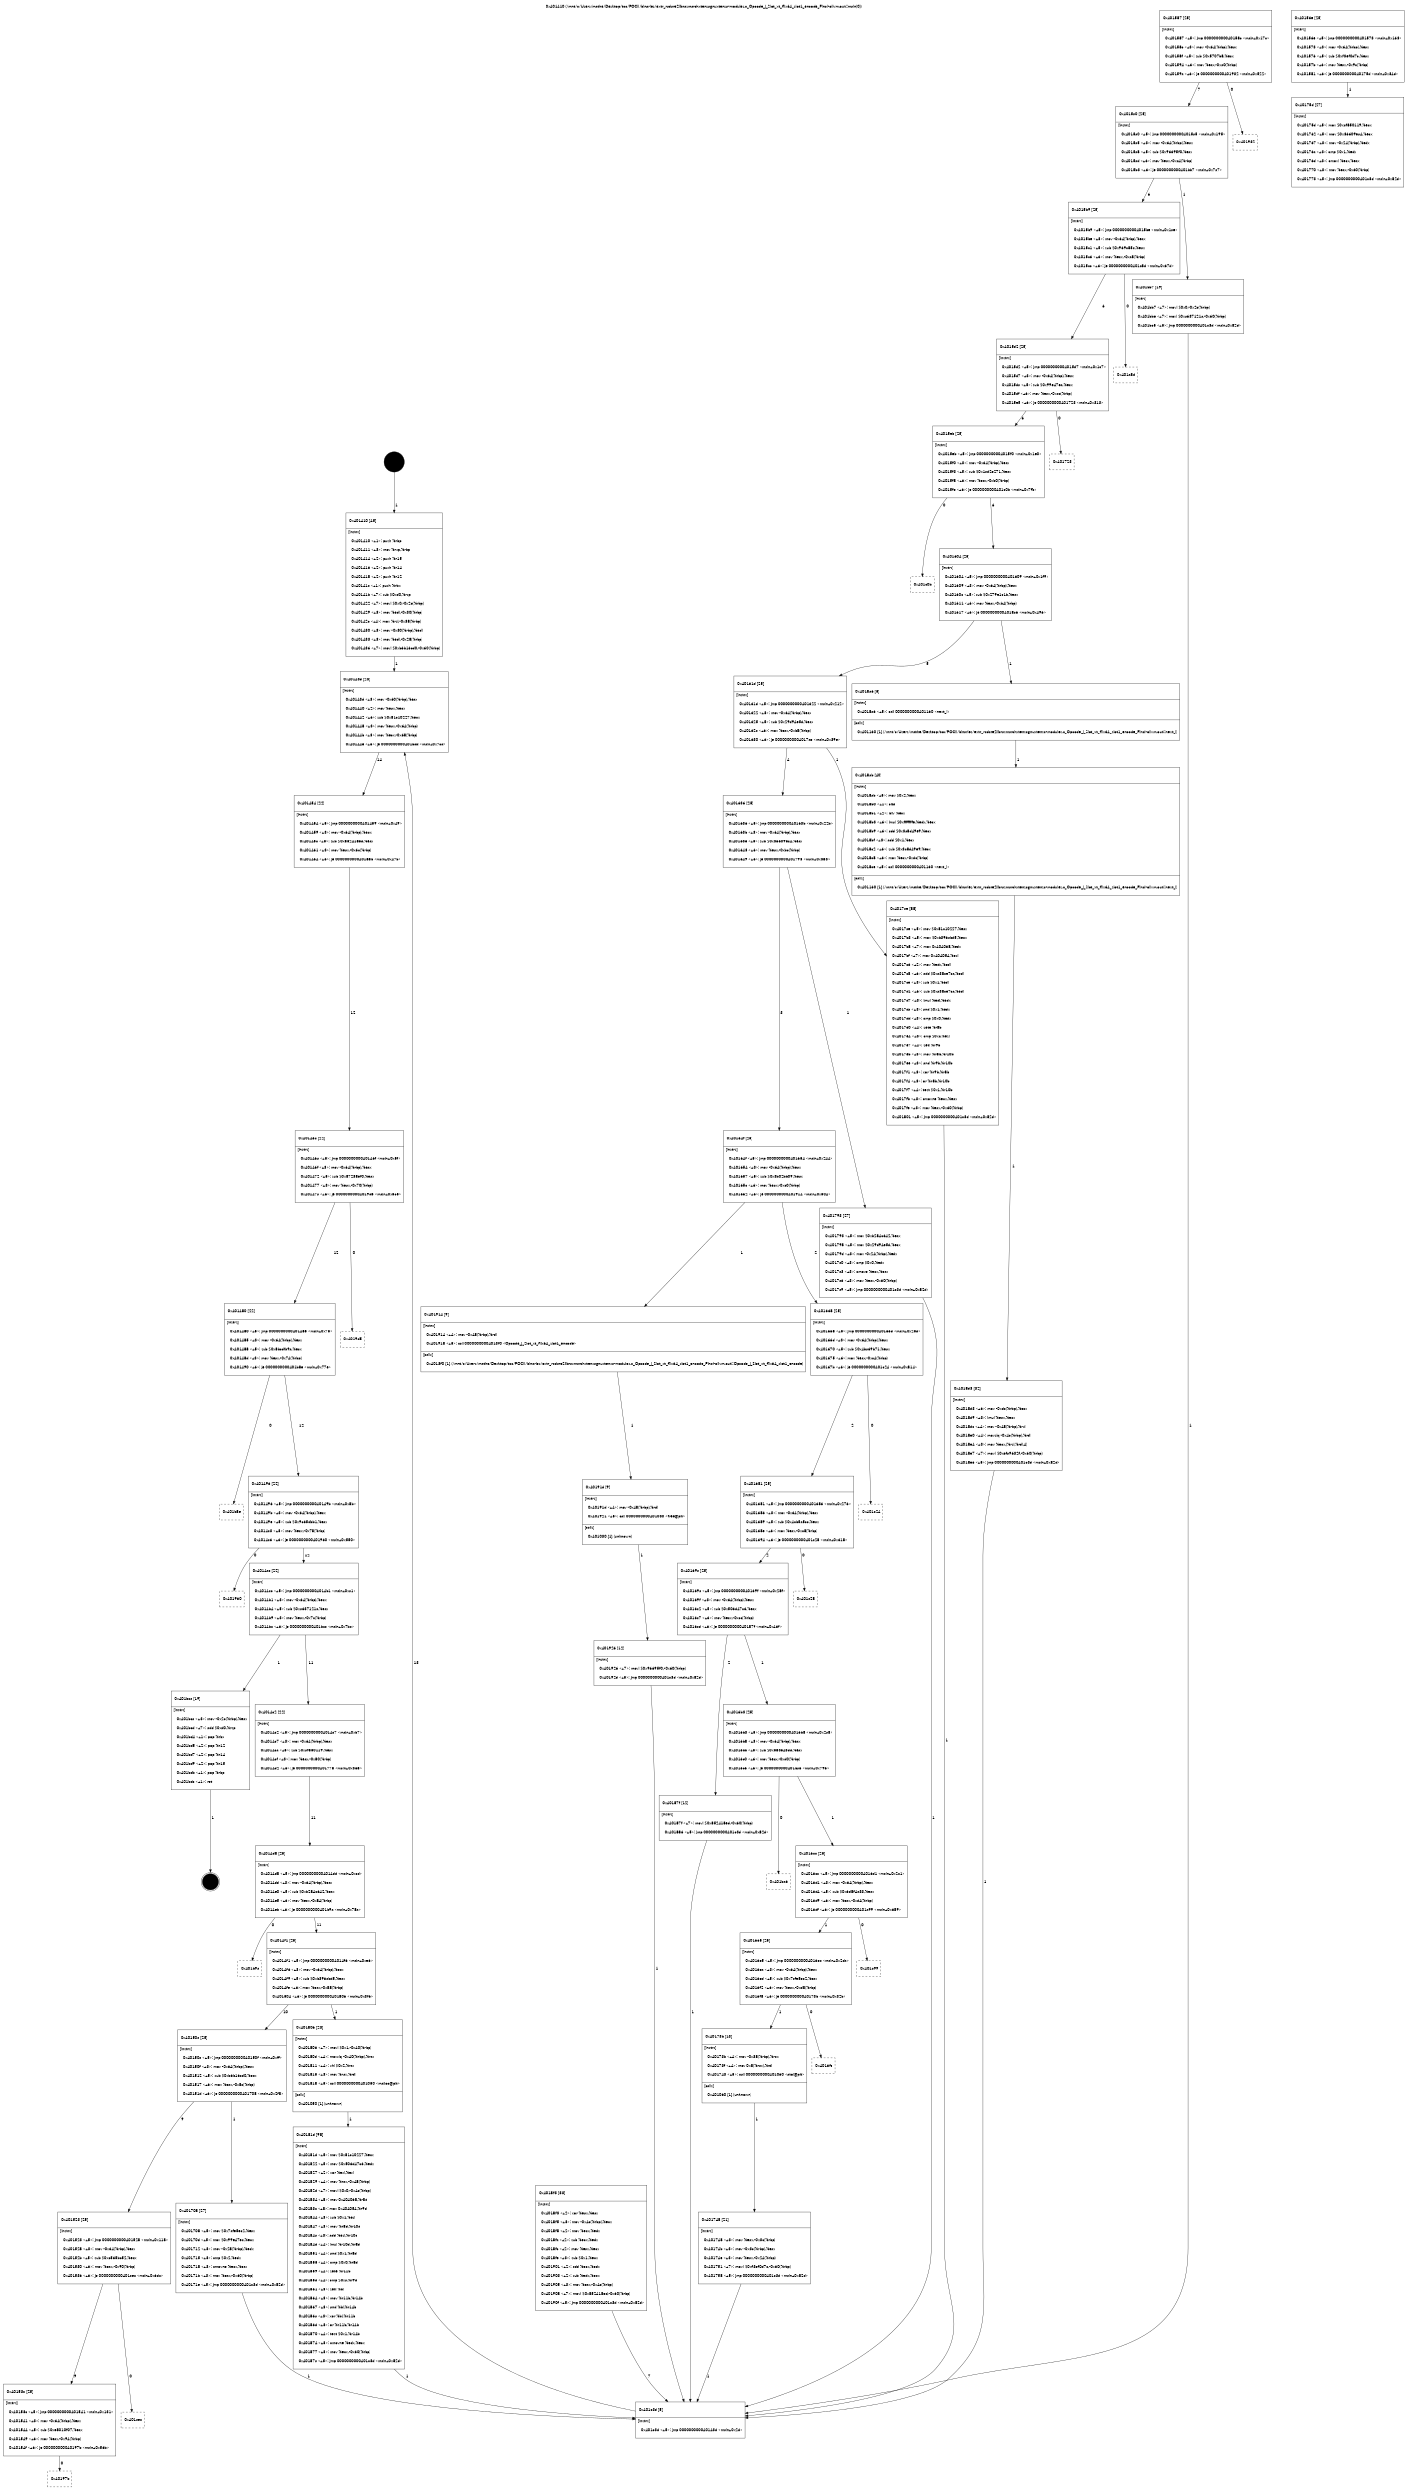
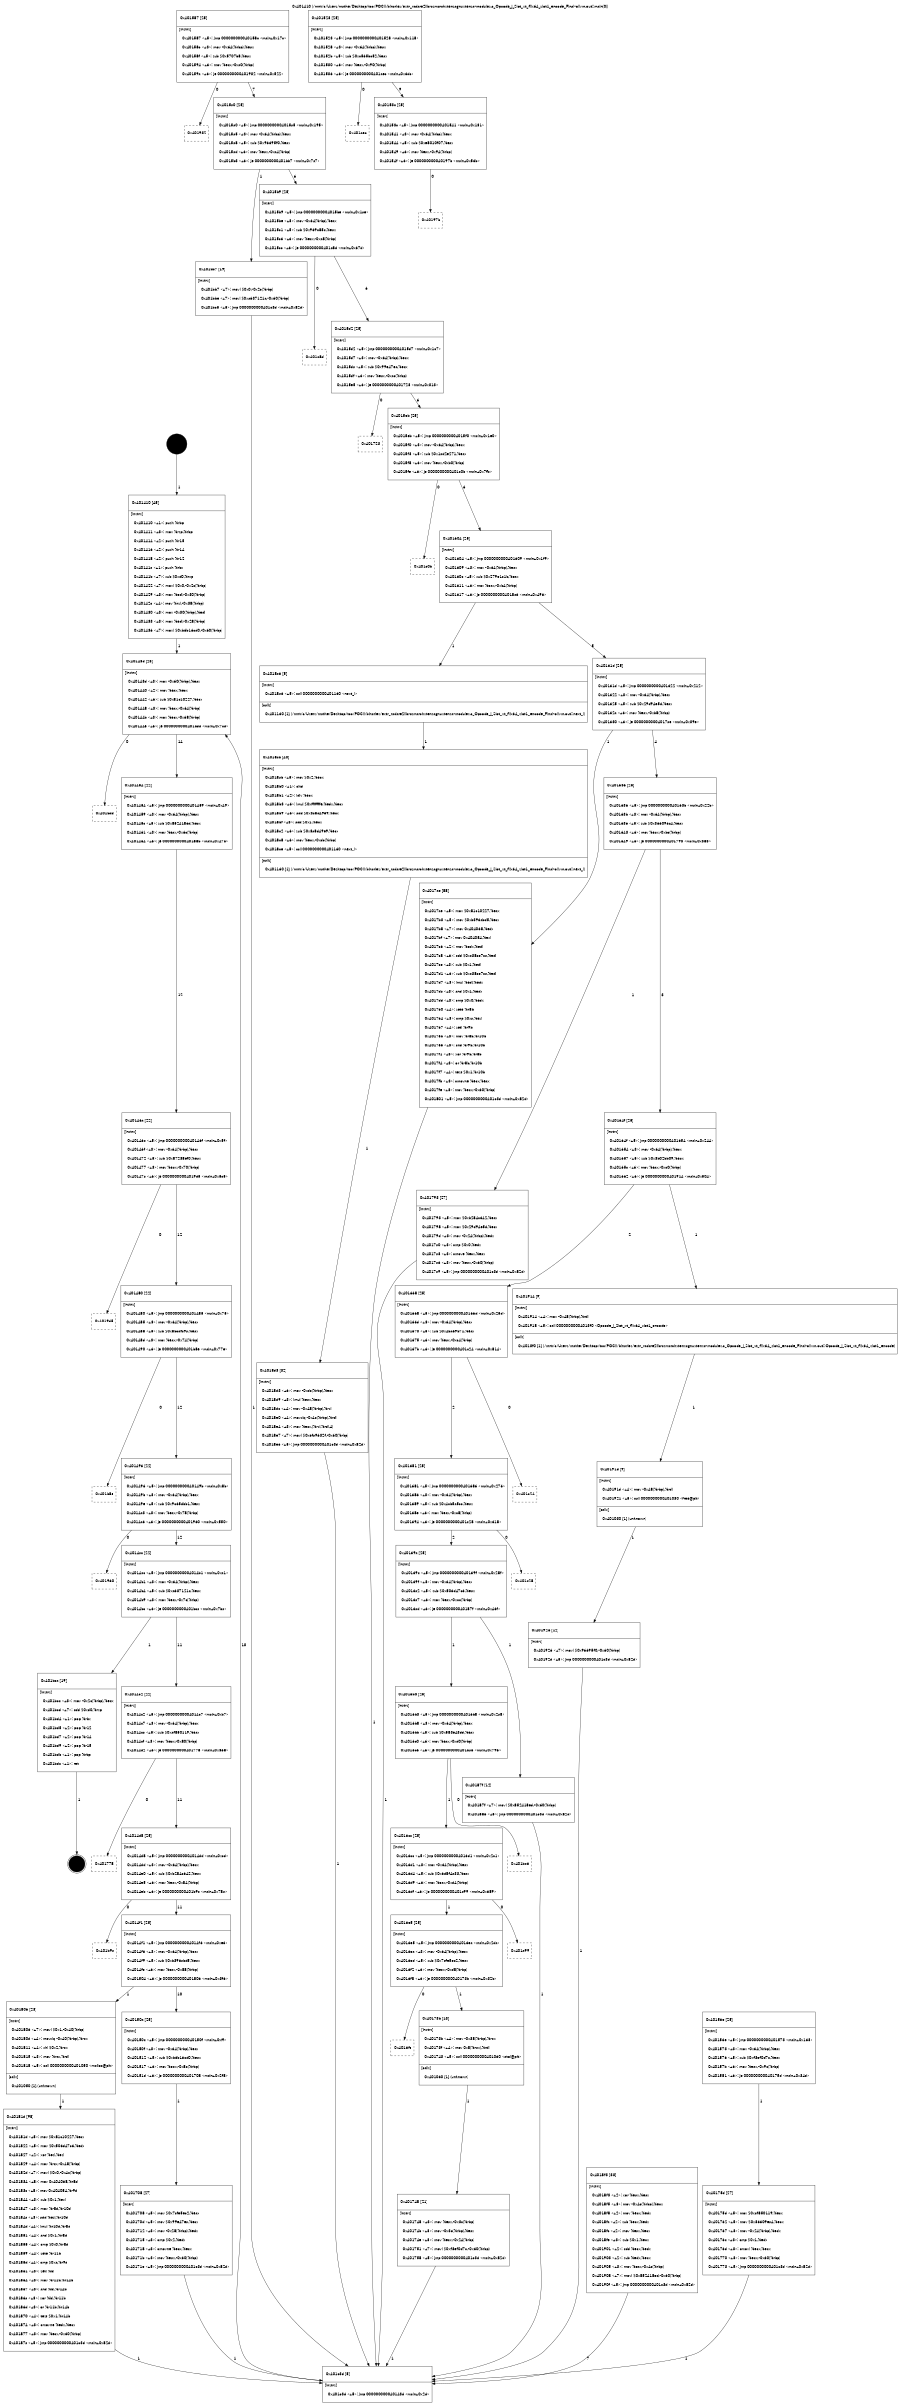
node "0x401bdd": added
edge "0x40169a [25]" -> "0x40187f [12]": label " 2" -> " 1"
node "0x401778": added
edge "0x40150a [25]" -> "0x401523 [25]": removed, label "9"
edge "0x40175d [27]" -> "0x401c3d [5]": added, label "1"
